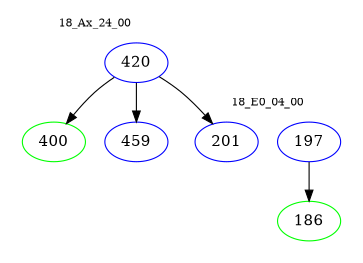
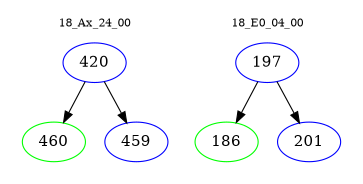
edge "420" -> "201": now "197" -> "201"
node "400": label "400" -> "460"
